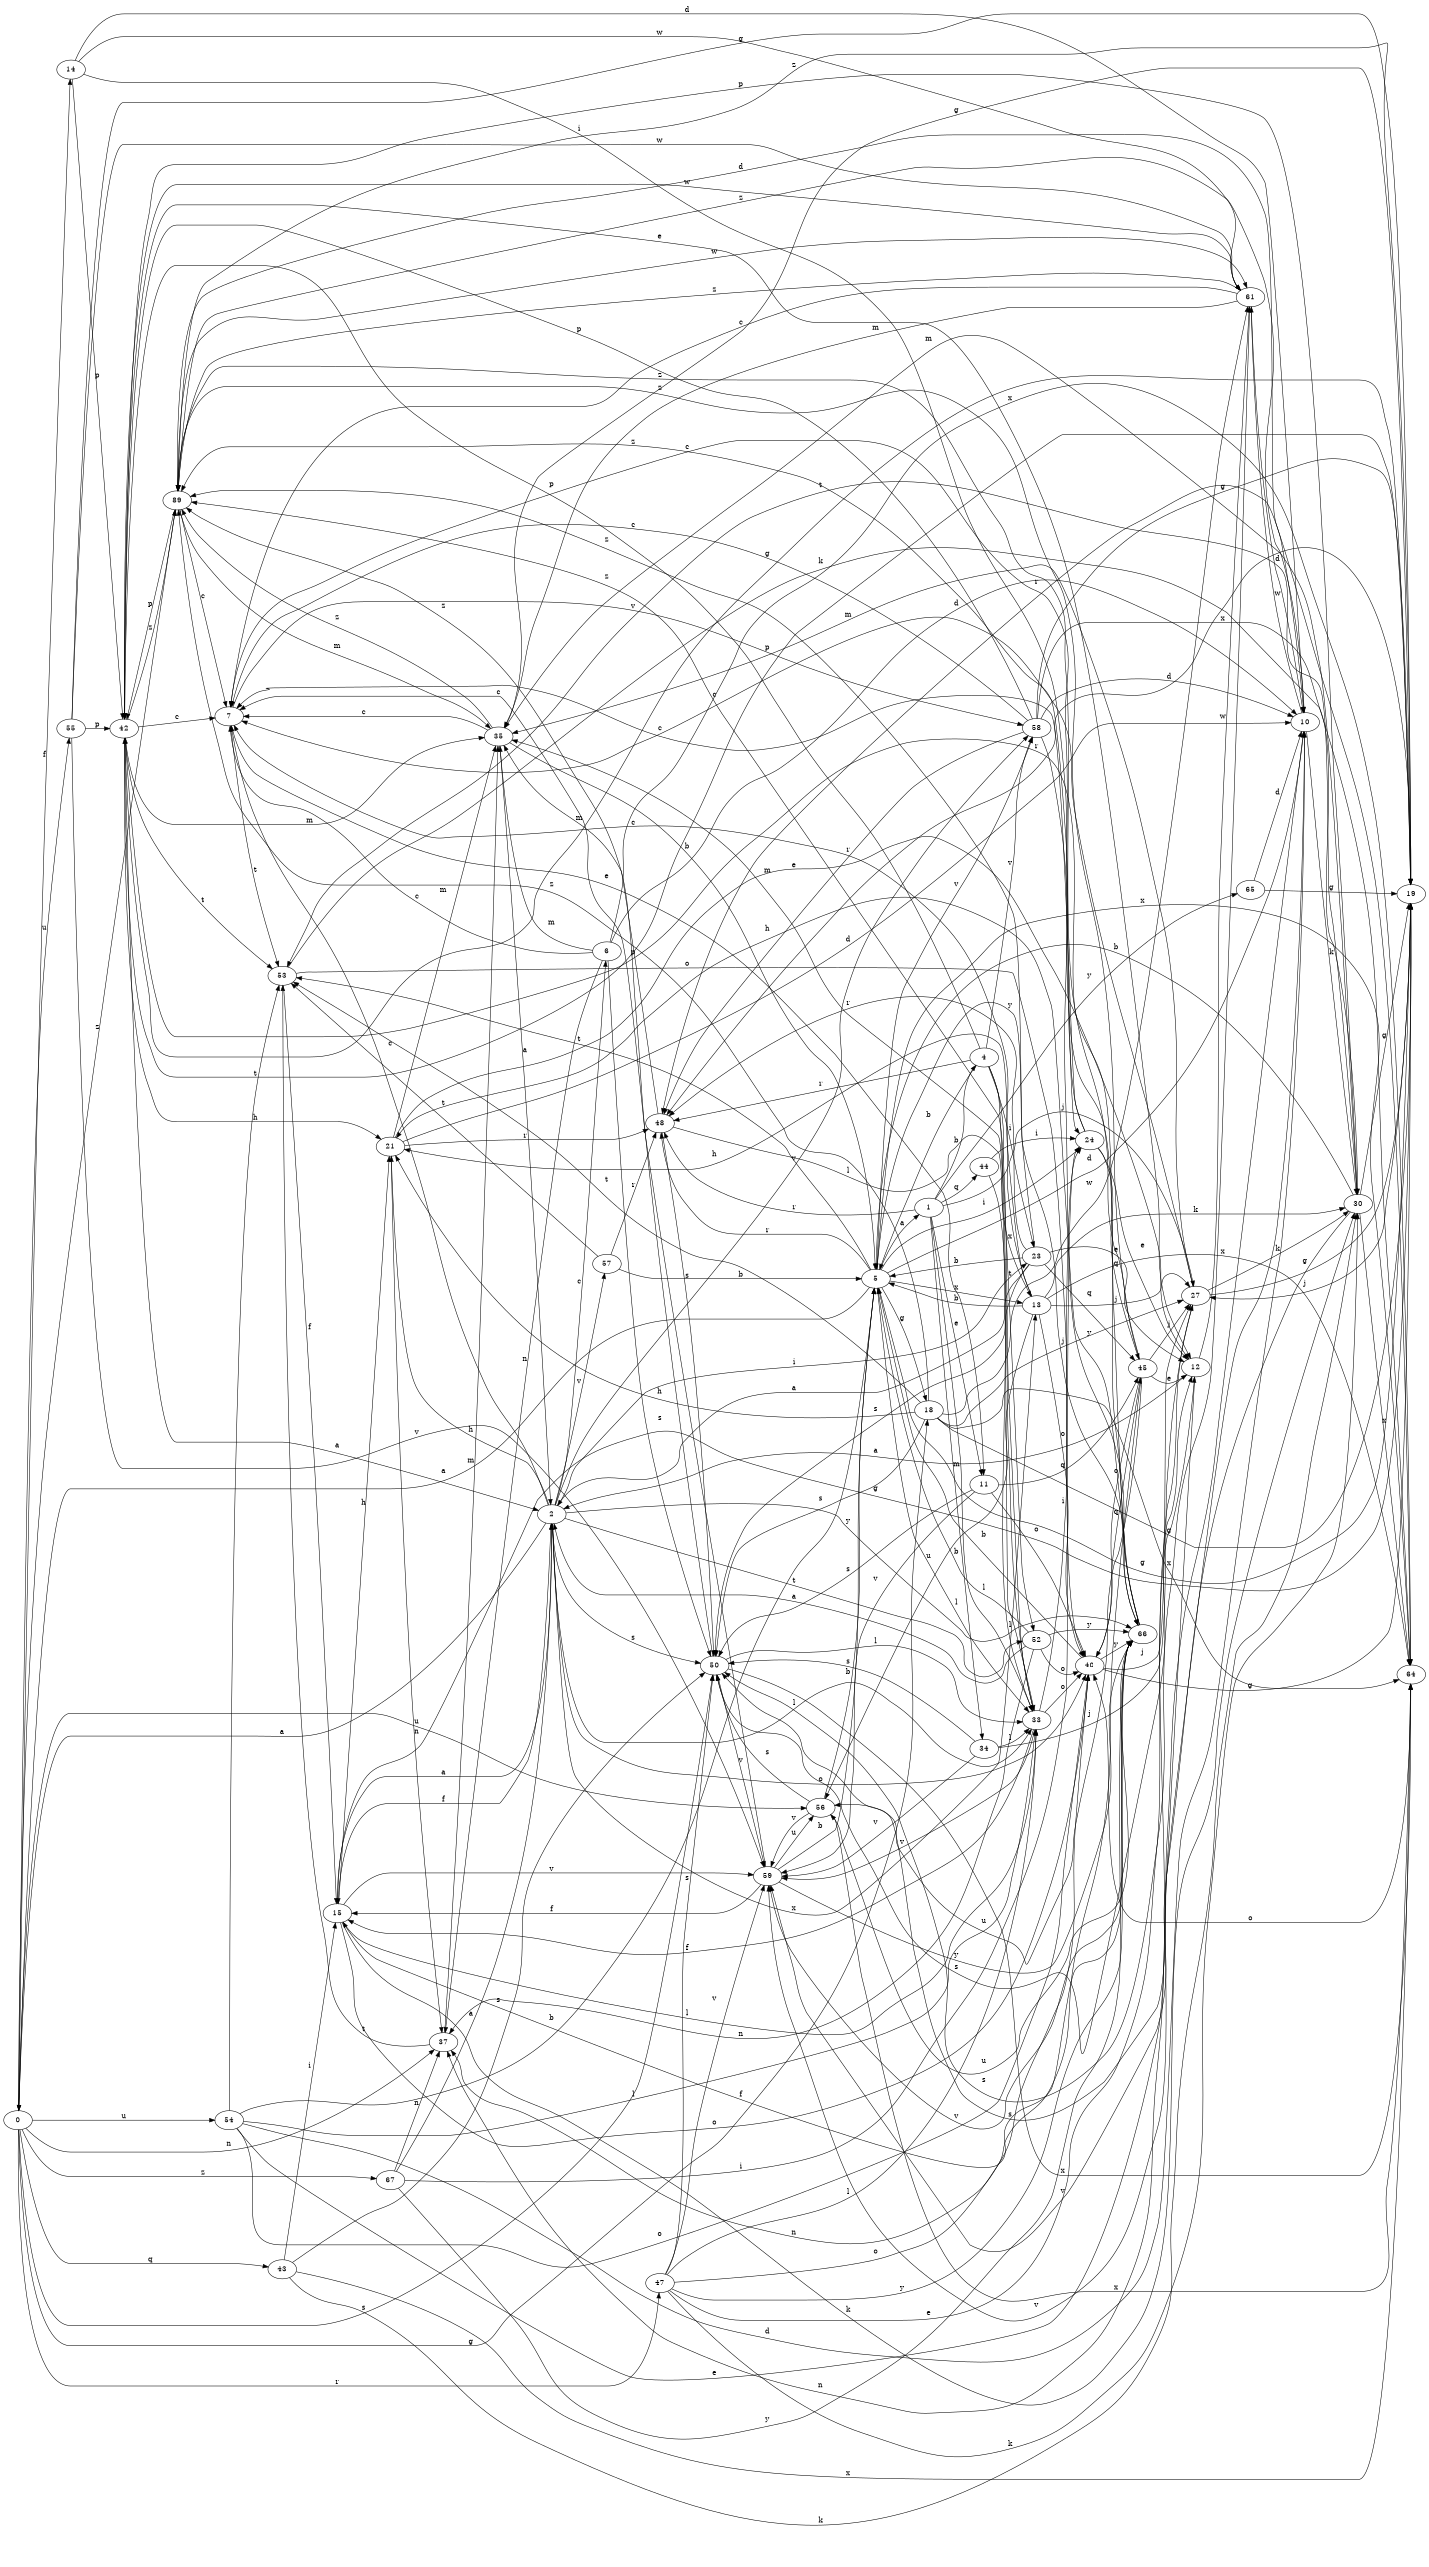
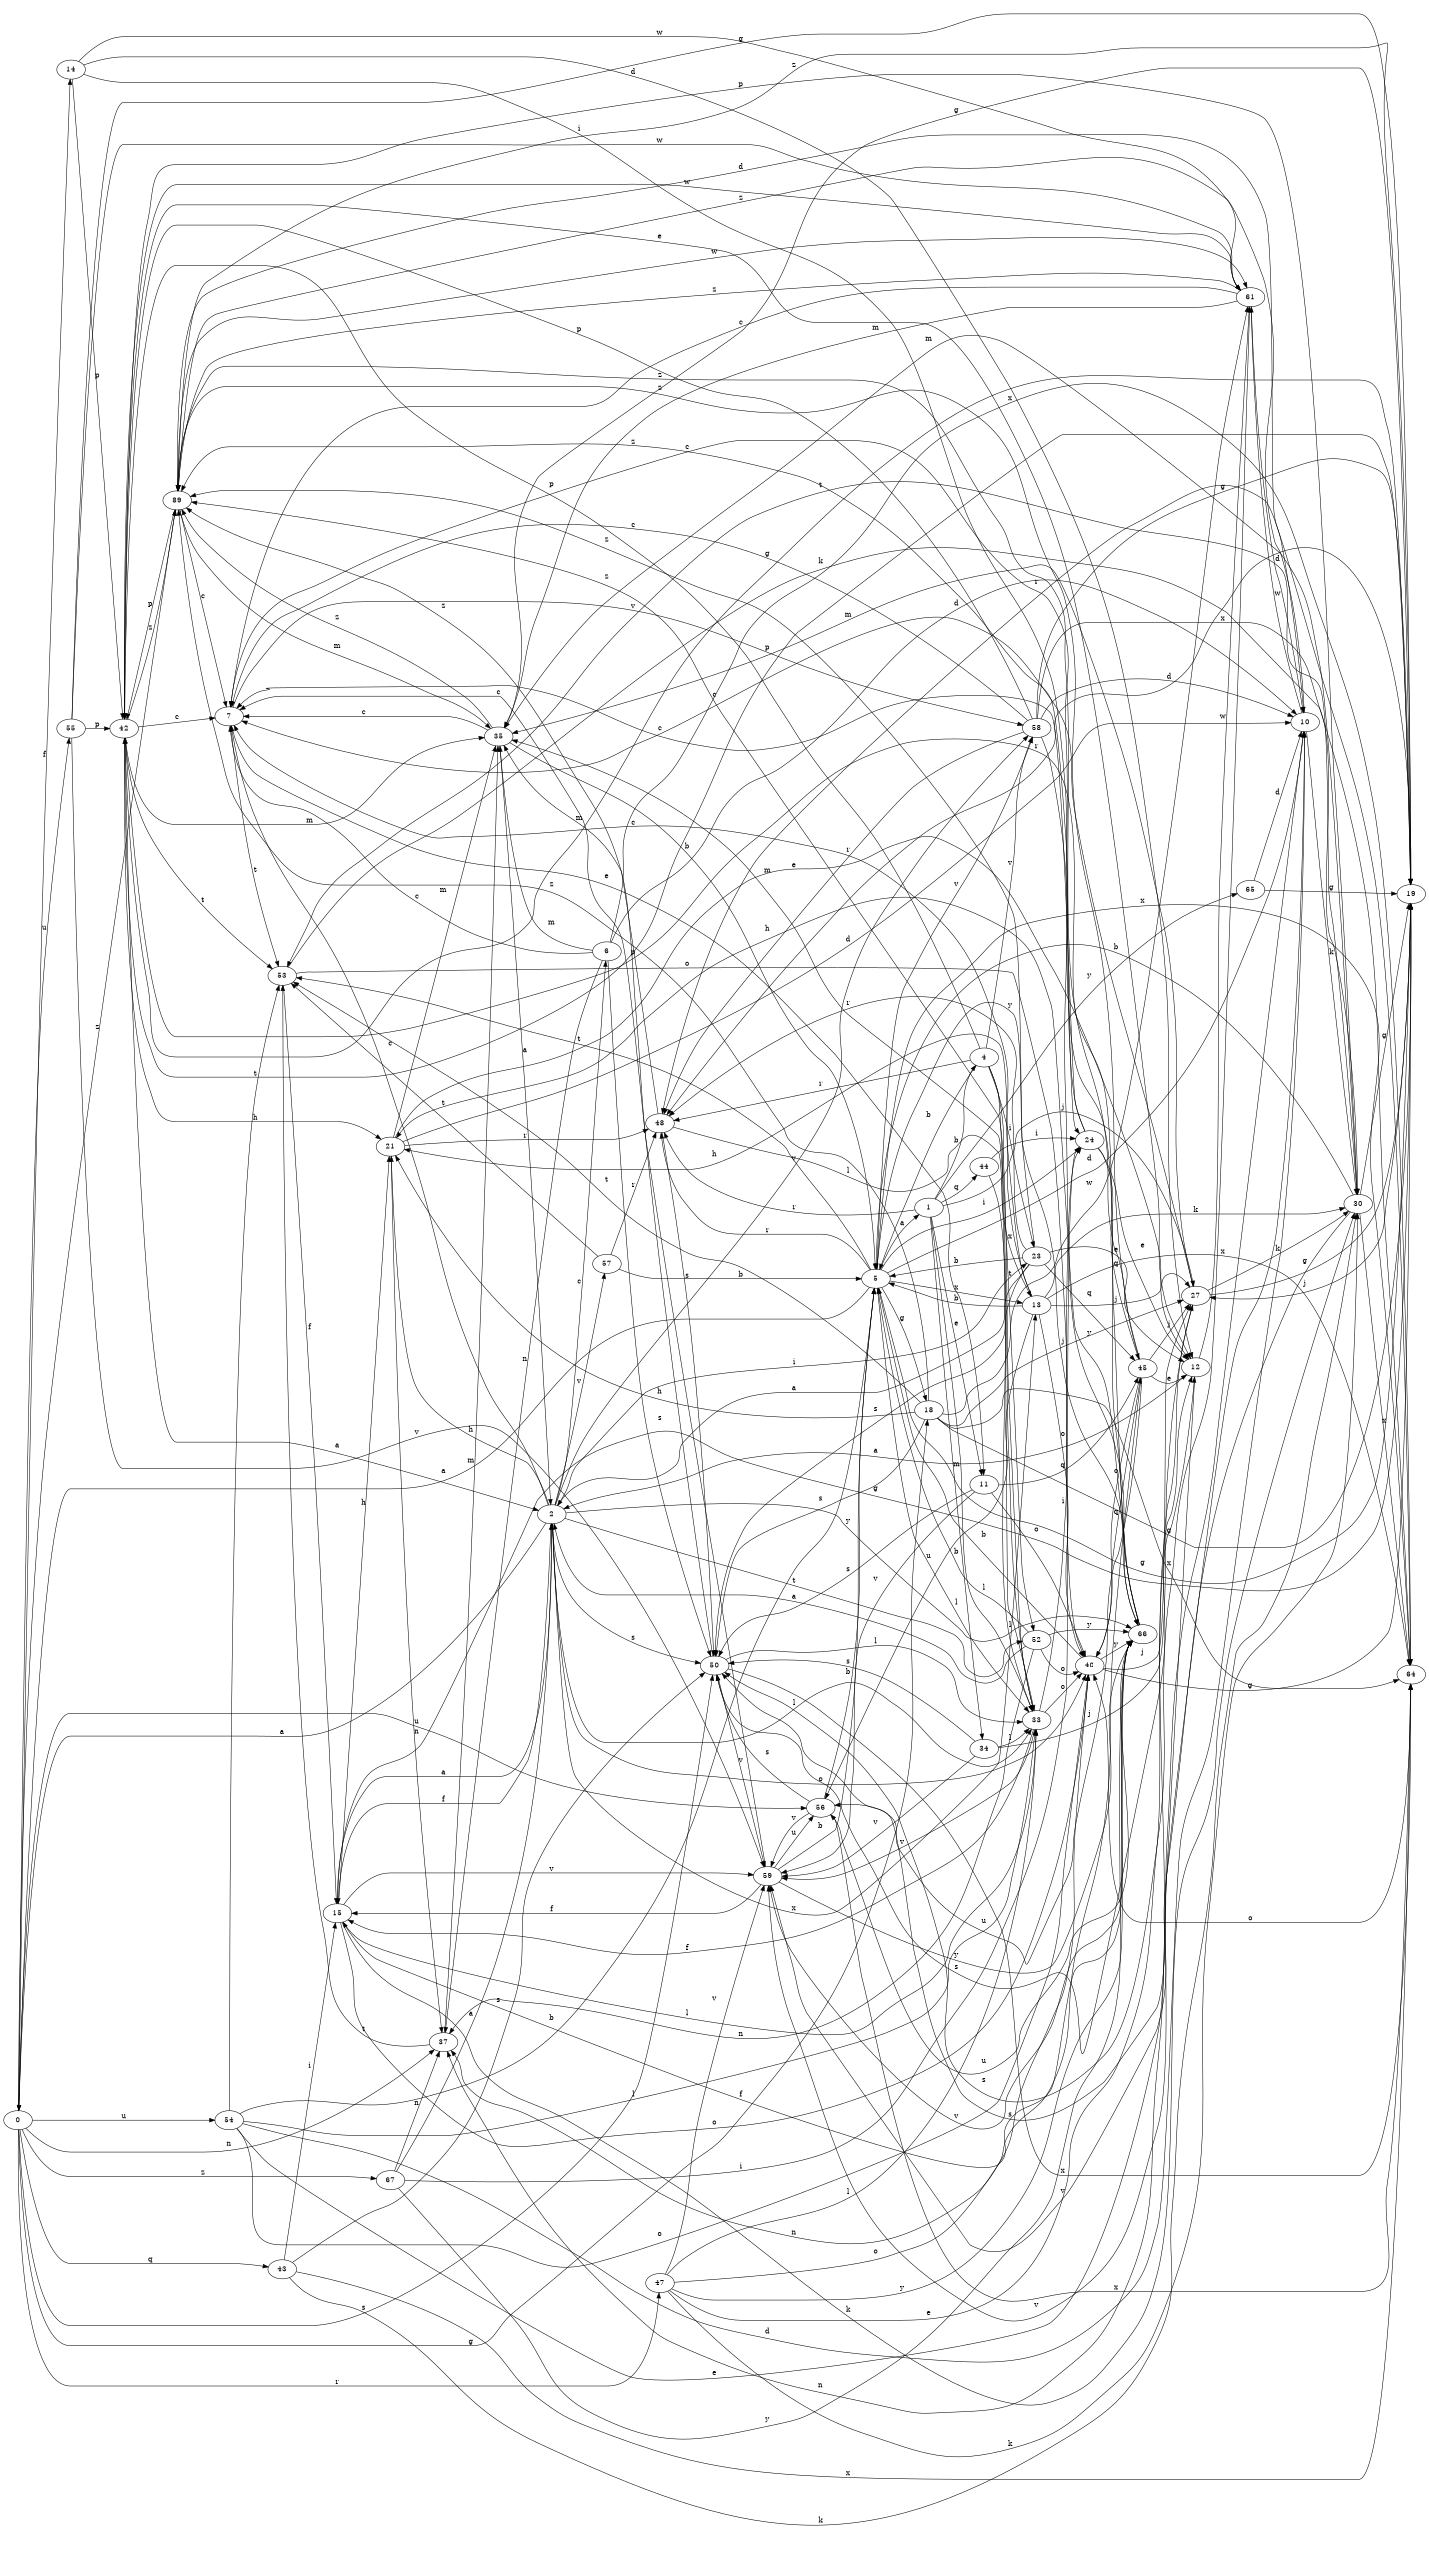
edge "14" -> "10": now "14" -> "12"
edge "47" -> "50": removed, label "s"
